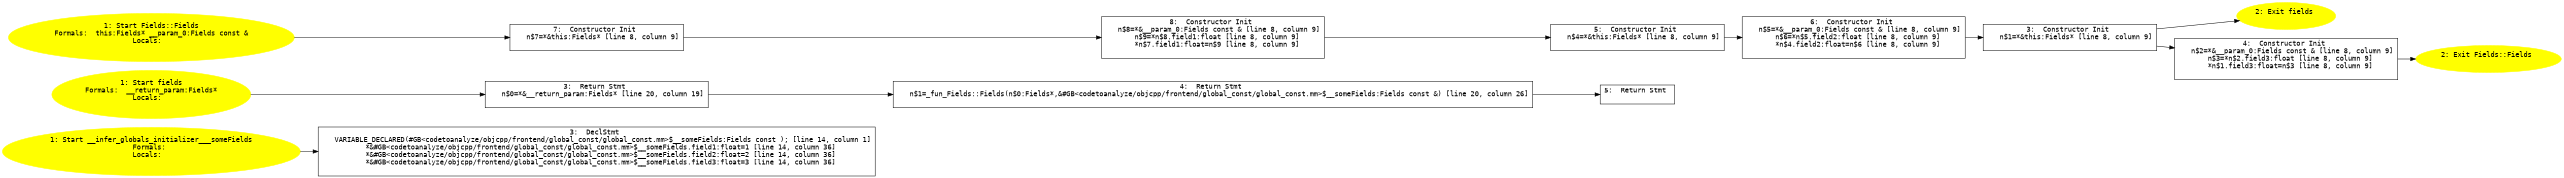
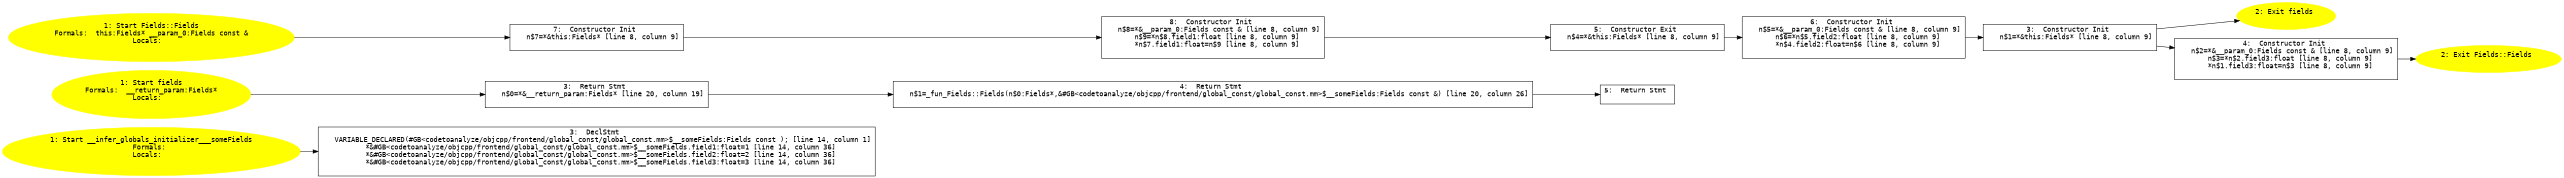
node "5:  Constructor Init n$4=*&this:Fields* [line 8, column 9]": label "5:  Constructor Init n$4=*&this:Fields* [line 8, column 9]" -> "5:  Constructor Exit n$4=*&this:Fields* [line 8, column 9]"
